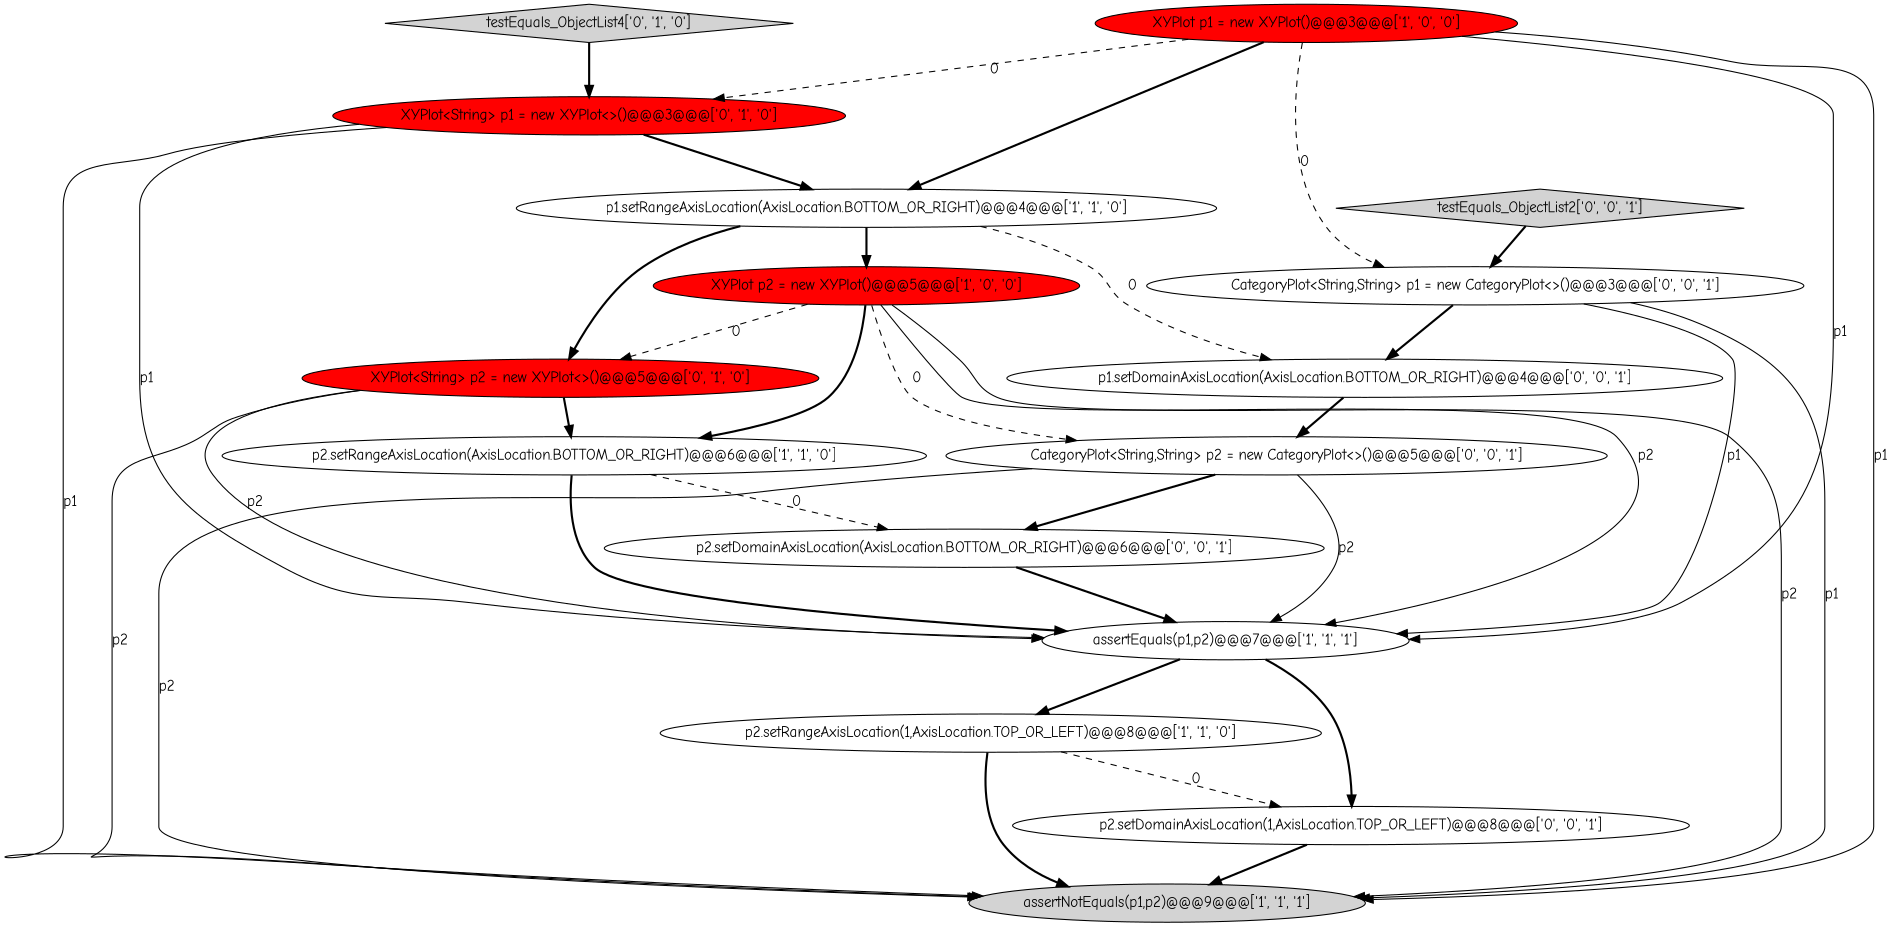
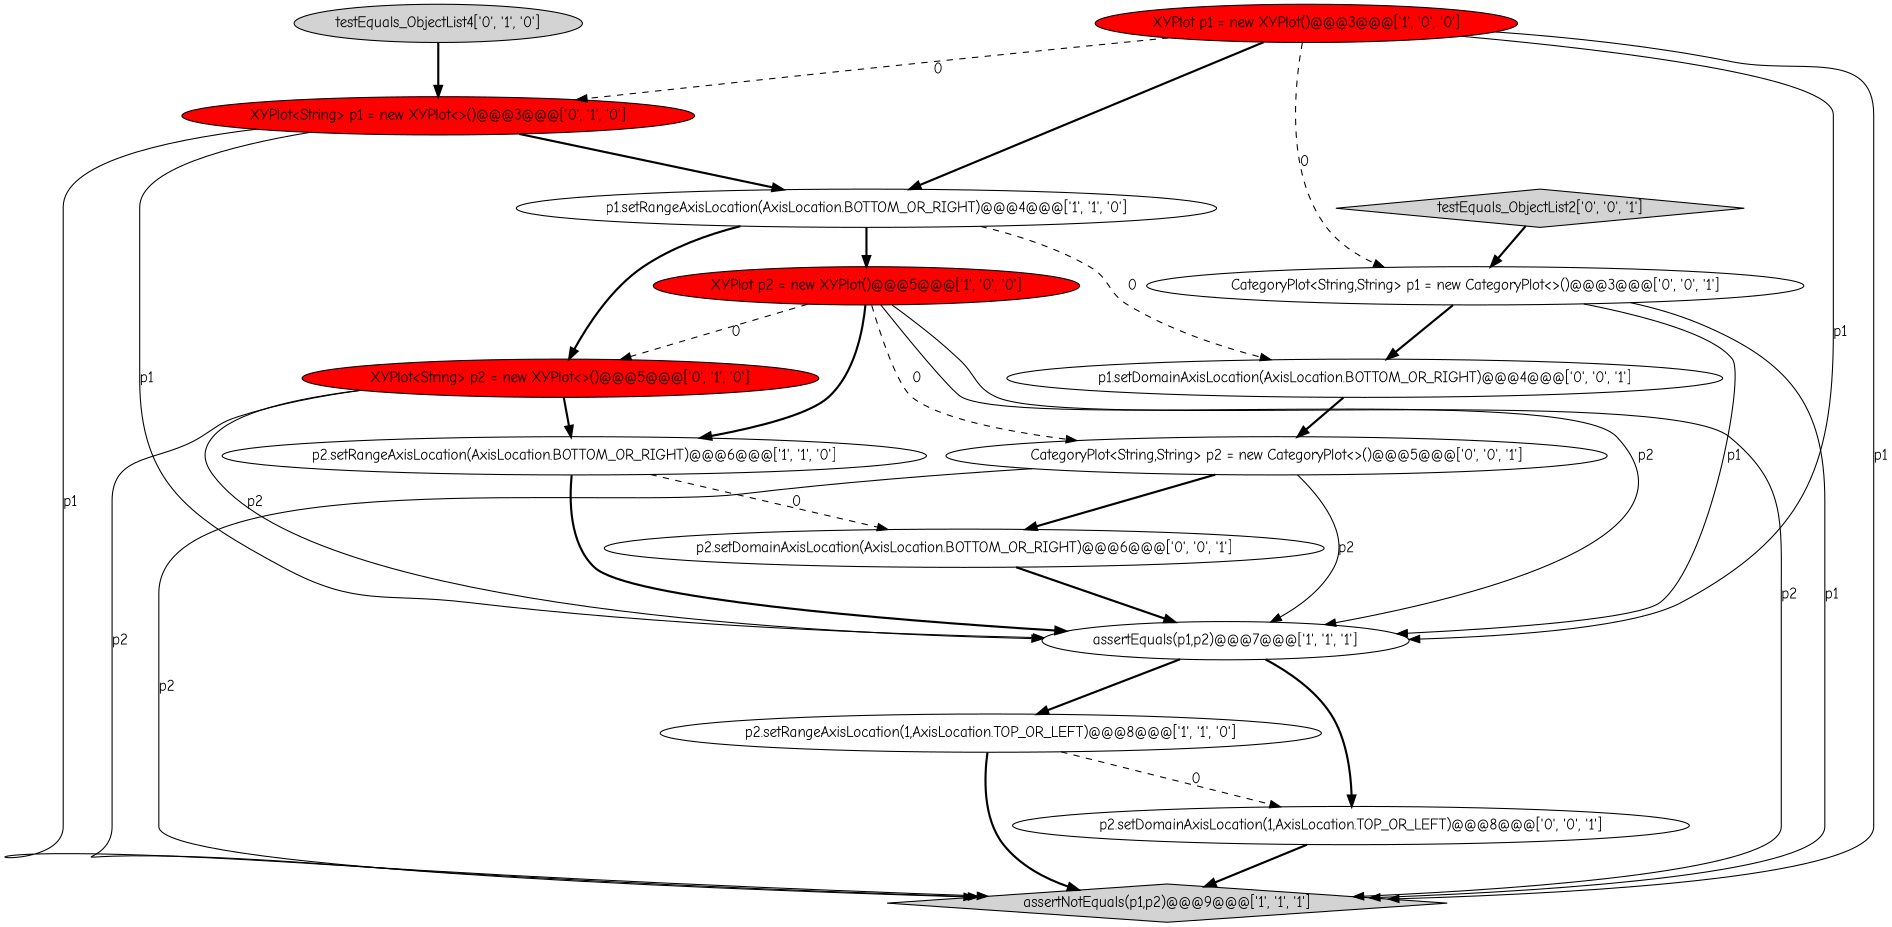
node "testEquals_ObjectList4['0', '1', '0']": shape diamond -> ellipse
node "assertNotEquals(p1,p2)@@@9@@@['1', '1', '1']": shape ellipse -> diamond
